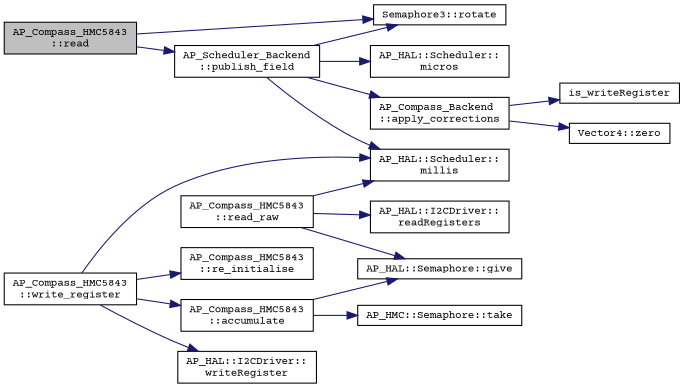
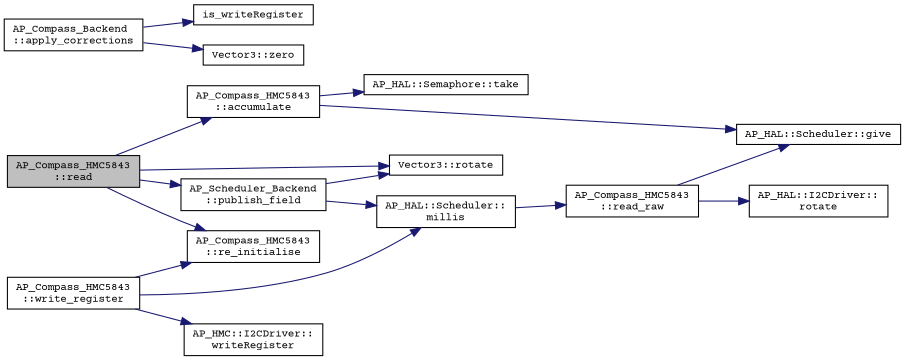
node "Semaphore3::rotate": label "Semaphore3::rotate" -> "Vector3::rotate"
node "AP_HAL::Scheduler:: micros": removed
edge "AP_Scheduler_Backend ::publish_field" -> "AP_Compass_Backend ::apply_corrections": removed
node "Vector4::zero": label "Vector4::zero" -> "Vector3::zero"
edge "AP_Compass_HMC5843 ::read_raw" -> "AP_HAL::Scheduler:: millis": reversed
edge "AP_Compass_HMC5843 ::read" -> "AP_Compass_HMC5843 ::re_initialise": added
node "AP_HAL::I2CDriver:: readRegisters": label "AP_HAL::I2CDriver:: readRegisters" -> "AP_HAL::I2CDriver:: rotate"
node "AP_HAL::Semaphore::give": label "AP_HAL::Semaphore::give" -> "AP_HAL::Scheduler::give"
edge "AP_Compass_HMC5843 ::write_register" -> "AP_Compass_HMC5843 ::accumulate": now "AP_Compass_HMC5843 ::read" -> "AP_Compass_HMC5843 ::accumulate"
node "AP_HMC::Semaphore::take": label "AP_HMC::Semaphore::take" -> "AP_HAL::Semaphore::take"
node "AP_HAL::I2CDriver:: writeRegister": label "AP_HAL::I2CDriver:: writeRegister" -> "AP_HMC::I2CDriver:: writeRegister"
